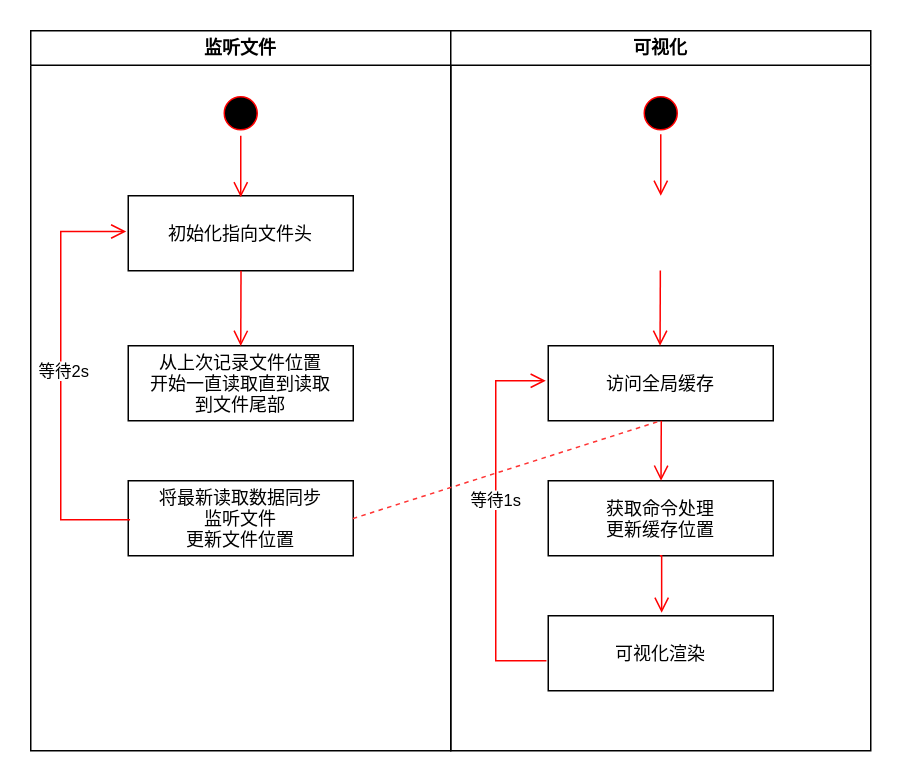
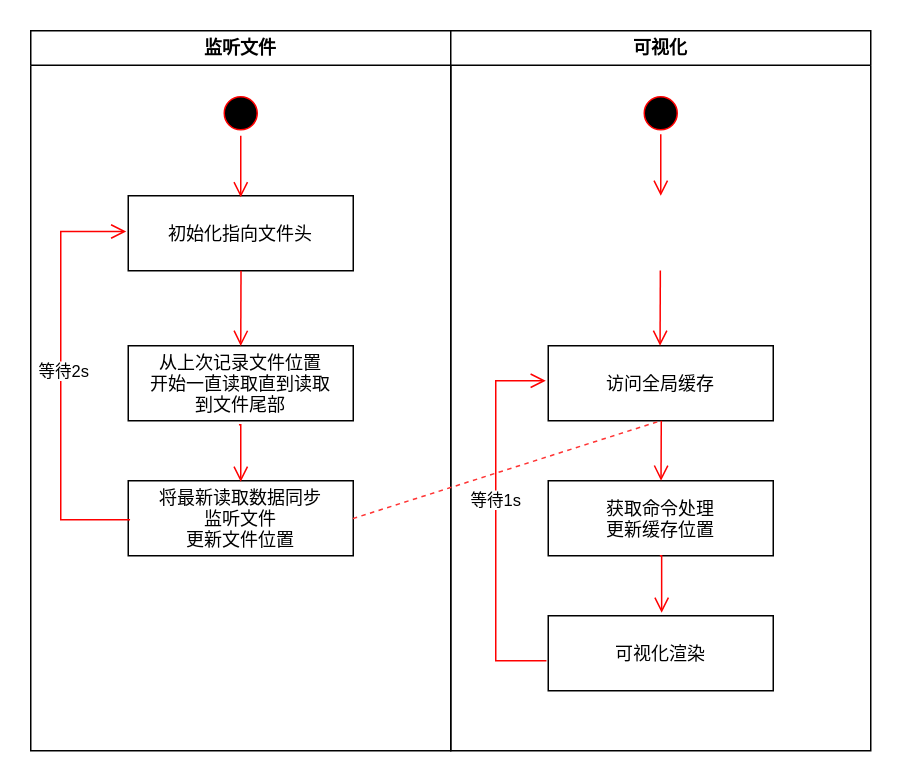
edge "从上次记录文件位置 开始一直读取直到读取 到文件尾部" -> "将最新读取数据同步 监听文件 更新文件位置": added
